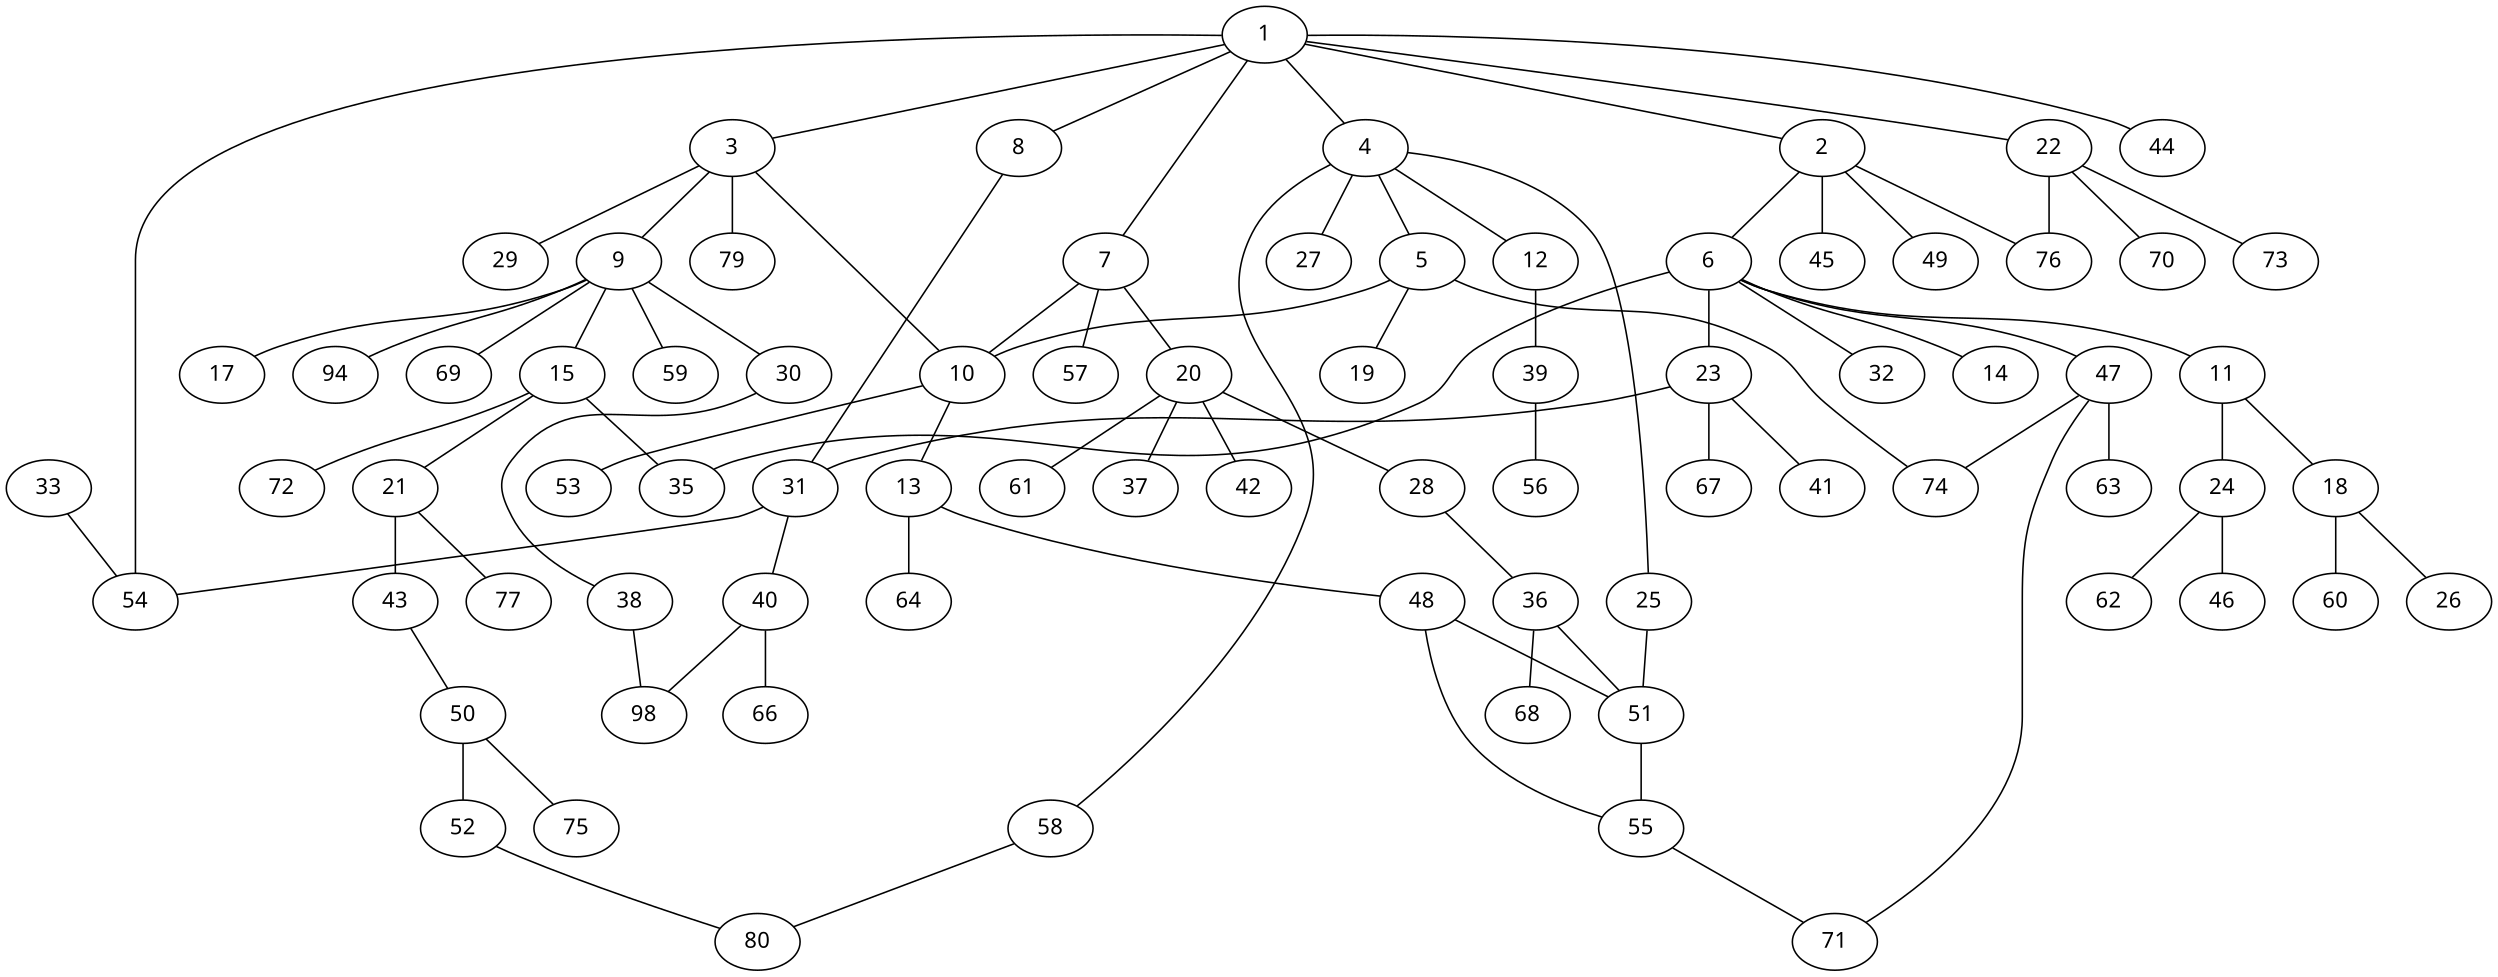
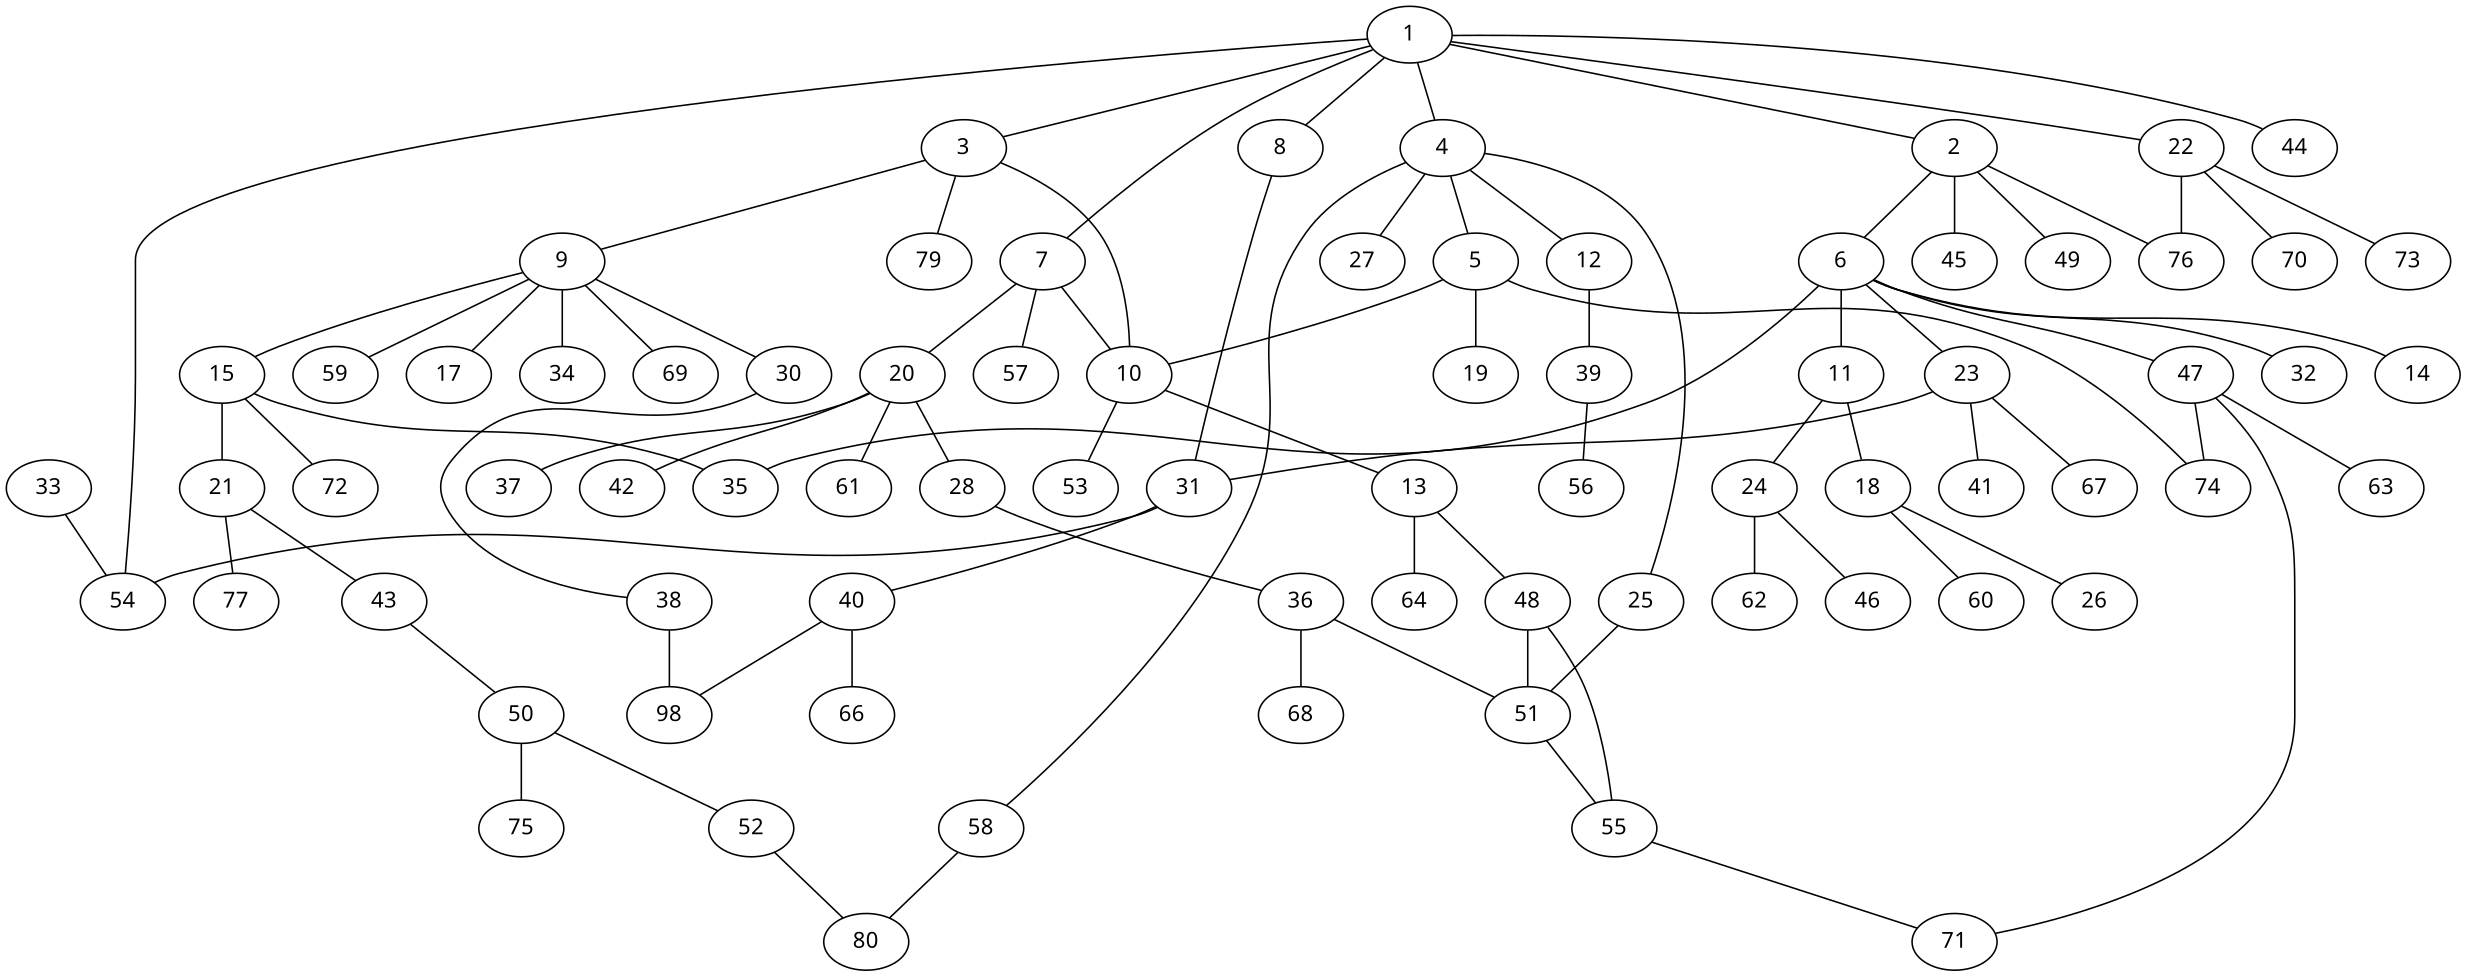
node "29": removed
node "94": label "94" -> "34"
